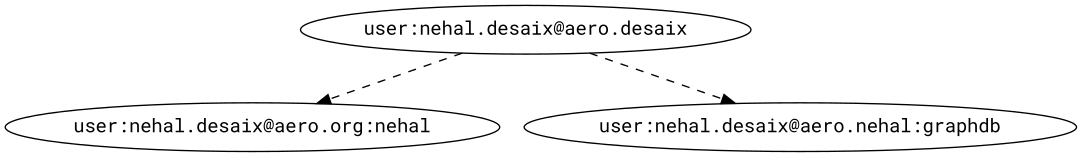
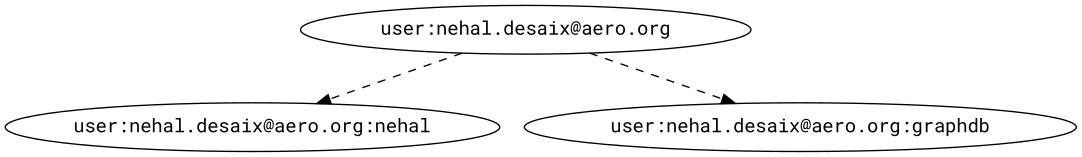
node "user:nehal.desaix@aero.desaix": label "user:nehal.desaix@aero.desaix" -> "user:nehal.desaix@aero.org"
node "user:nehal.desaix@aero.nehal:graphdb": label "user:nehal.desaix@aero.nehal:graphdb" -> "user:nehal.desaix@aero.org:graphdb"
